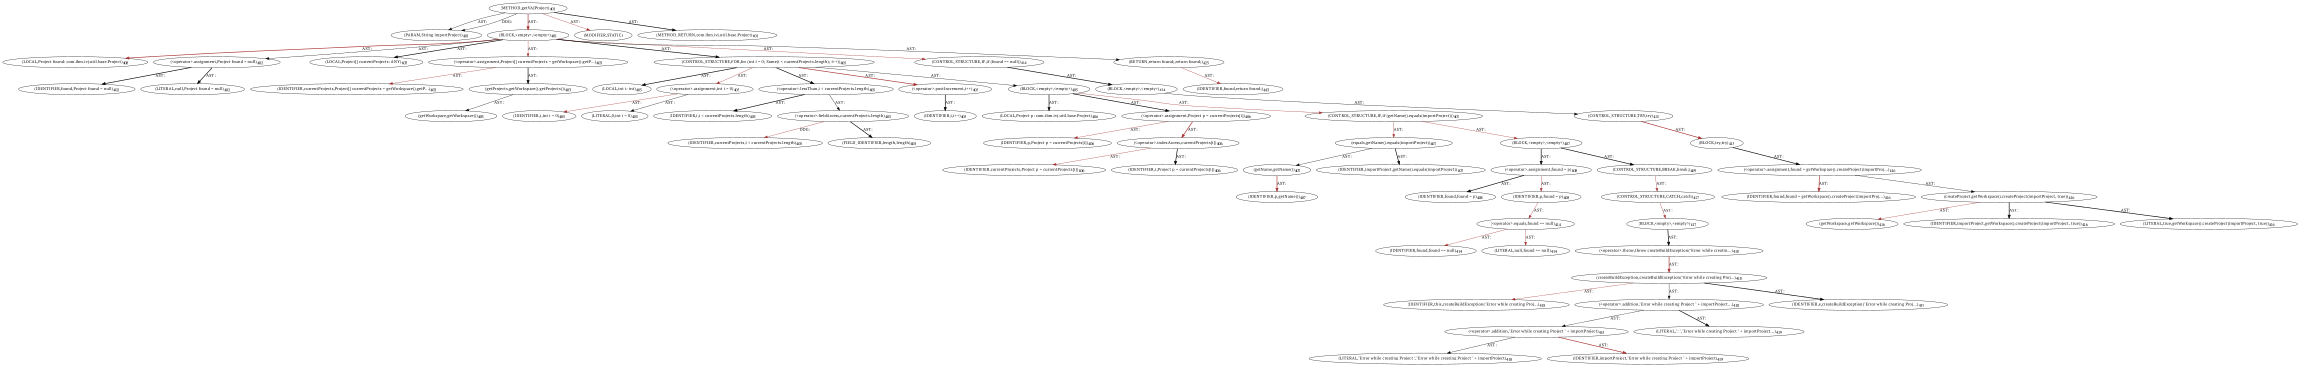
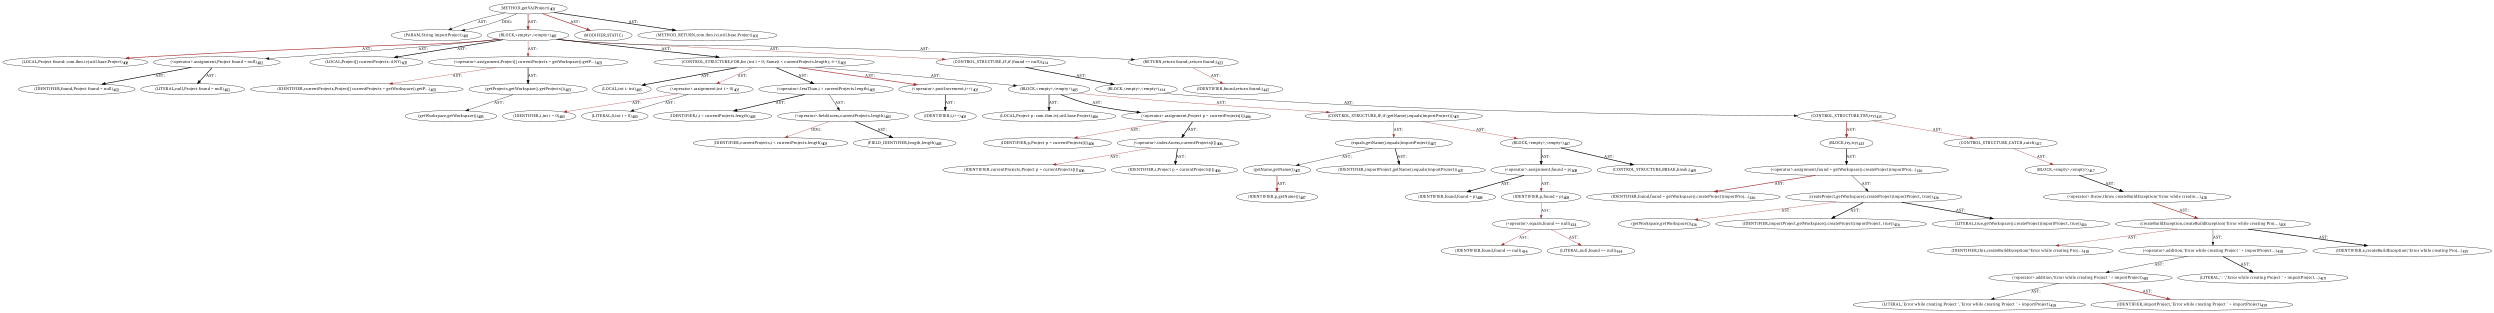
edge "(METHOD,getVAJProject)" -> "(MODIFIER,STATIC)": style solid -> bold
edge "(<operator>.assignment,Project p = currentProjects[i])" -> "(<operator>.indexAccess,currentProjects[i])": color brown -> black
edge "(CONTROL_STRUCTURE,BREAK,break;)" -> "(CONTROL_STRUCTURE,CATCH,catch)": now "(CONTROL_STRUCTURE,TRY,try)" -> "(CONTROL_STRUCTURE,CATCH,catch)"
